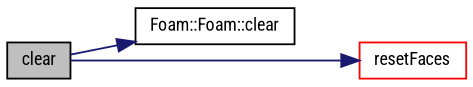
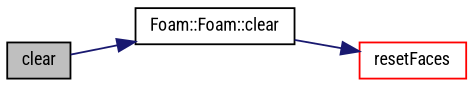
edge "clear" -> "resetFaces": now "Foam::Foam::clear" -> "resetFaces"
